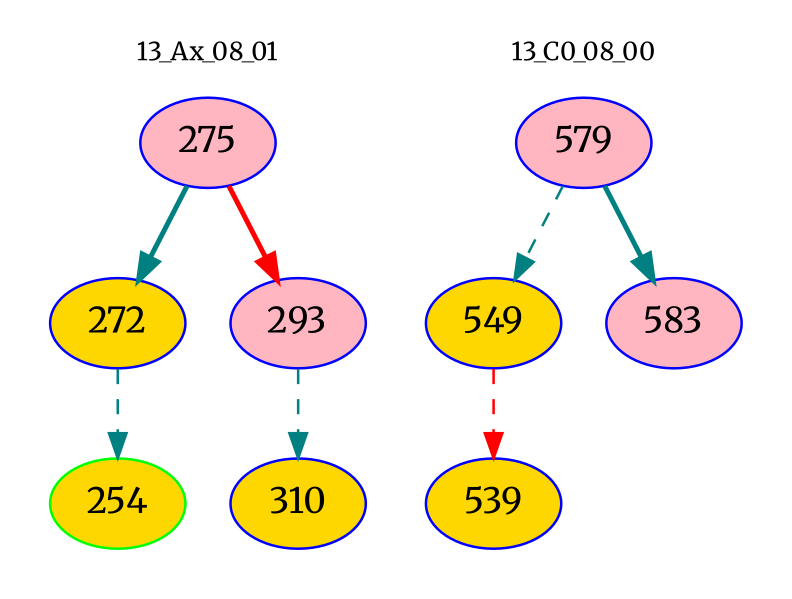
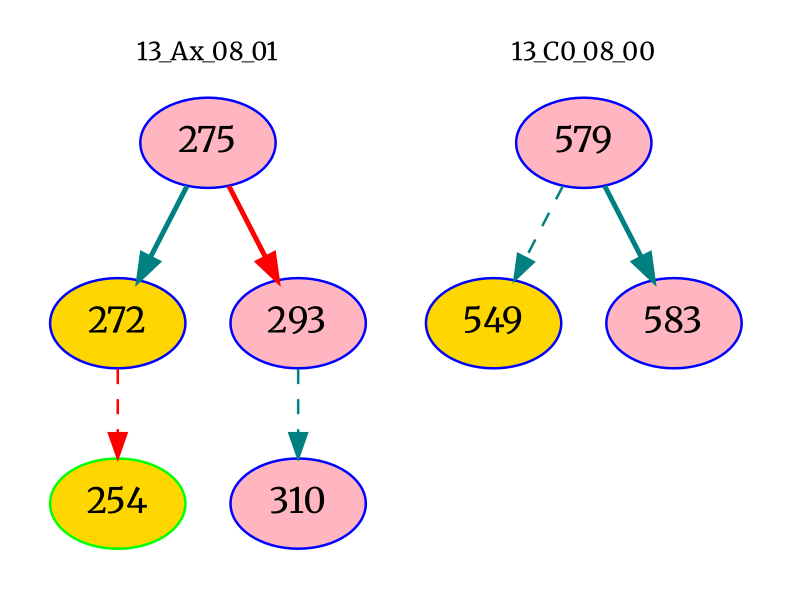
edge "272" -> "254": color teal -> red
node "310": fillcolor gold -> lightpink
node "539": removed
